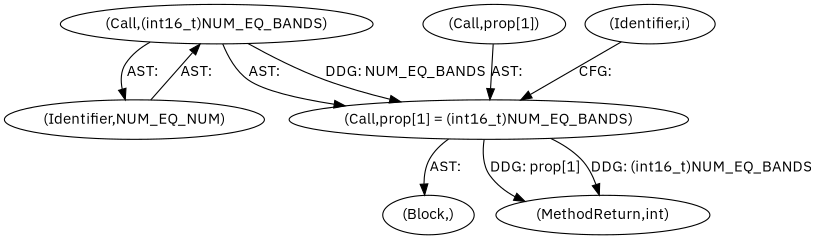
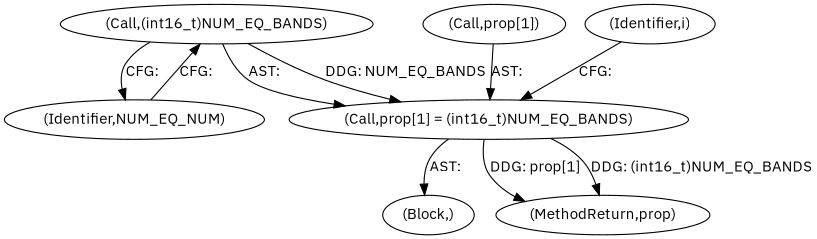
edge "(Call,(int16_t)NUM_EQ_BANDS)" -> "(Identifier,NUM_EQ_NUM)": label "AST: " -> "CFG: "
edge "(Identifier,NUM_EQ_NUM)" -> "(Call,(int16_t)NUM_EQ_BANDS)": label "AST: " -> "CFG: "
node "(MethodReturn,int)": label "(MethodReturn,int)" -> "(MethodReturn,prop)"
